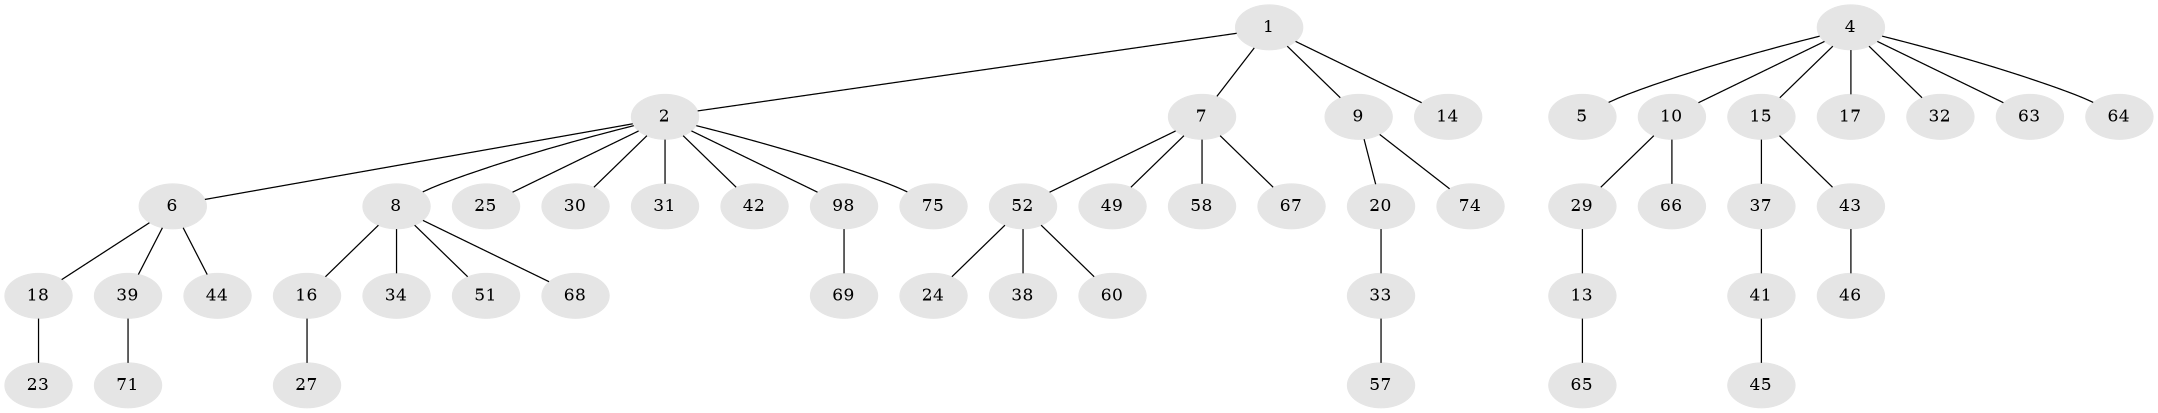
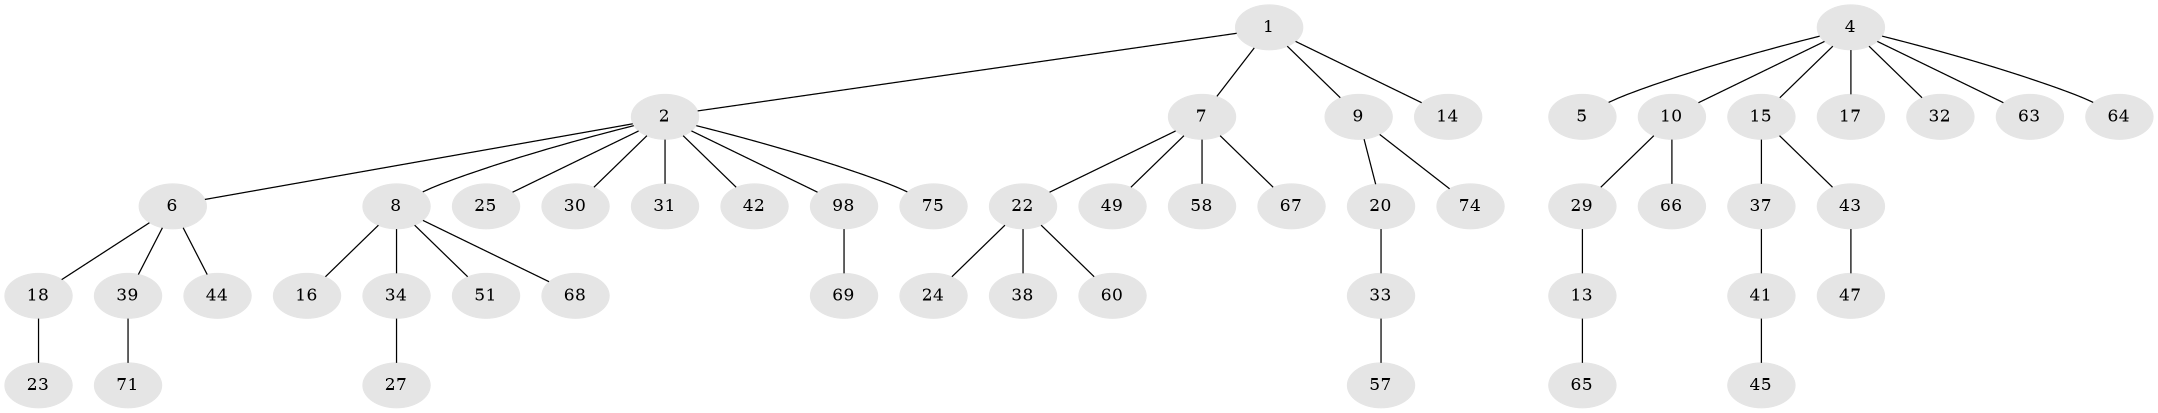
node "52": label "52" -> "22"
node "46": label "46" -> "47"
edge "16" -- "27": now "34" -- "27"
